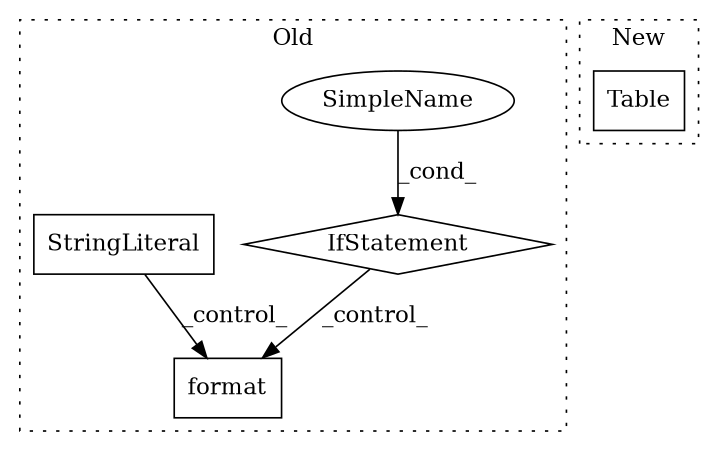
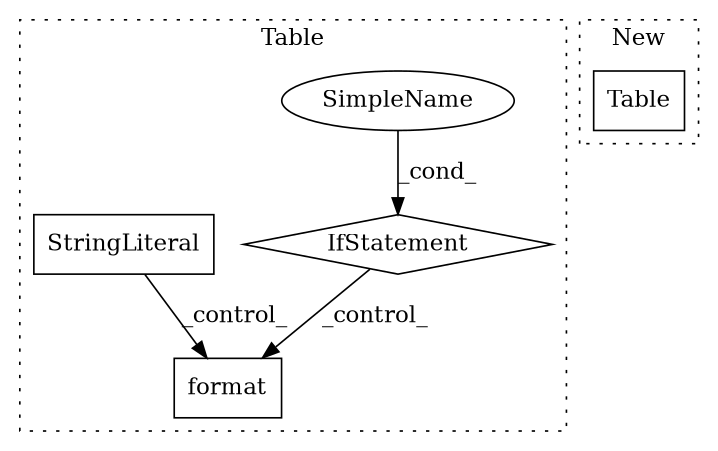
cluster "Old": label "Old" -> "Table"
